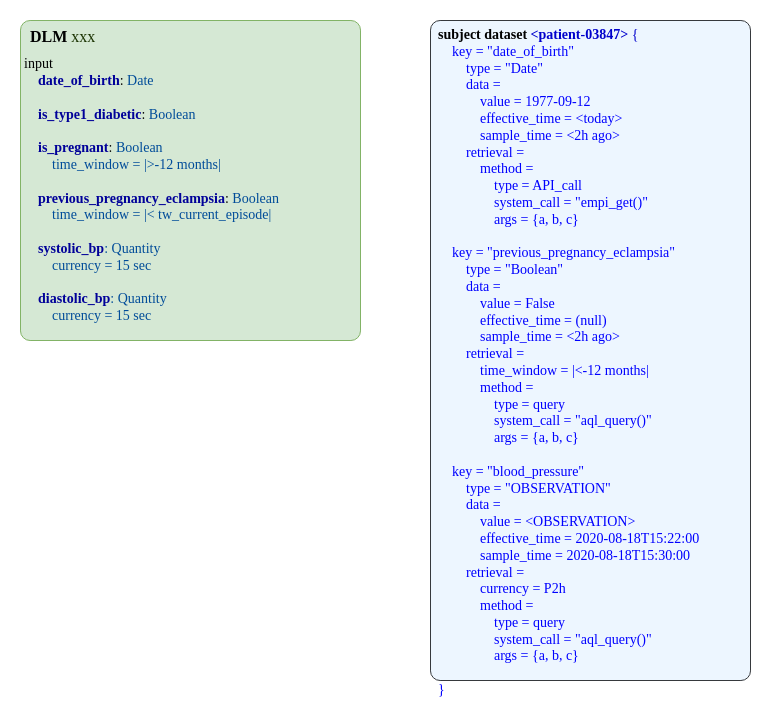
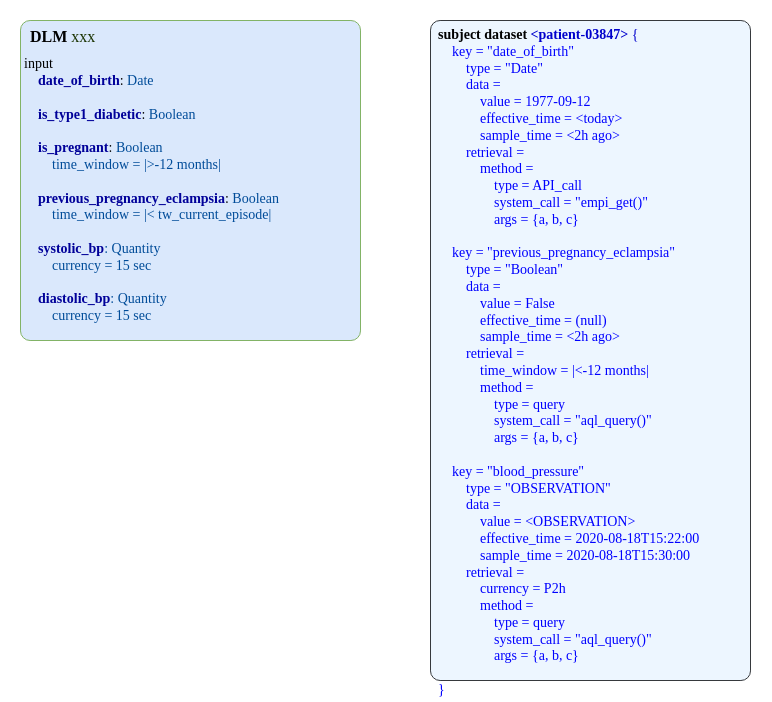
node "DLM xxx": fillcolor #d5e8d4 -> #dae8fc
